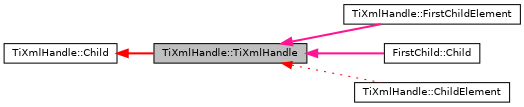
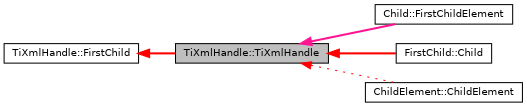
node "TiXmlHandle::FirstChildElement": label "TiXmlHandle::FirstChildElement" -> "Child::FirstChildElement"
node "TiXmlHandle::Child": label "TiXmlHandle::Child" -> "TiXmlHandle::FirstChild"
edge "FirstChild::Child" -> "TiXmlHandle::TiXmlHandle": color deeppink -> red
node "TiXmlHandle::ChildElement": label "TiXmlHandle::ChildElement" -> "ChildElement::ChildElement"
